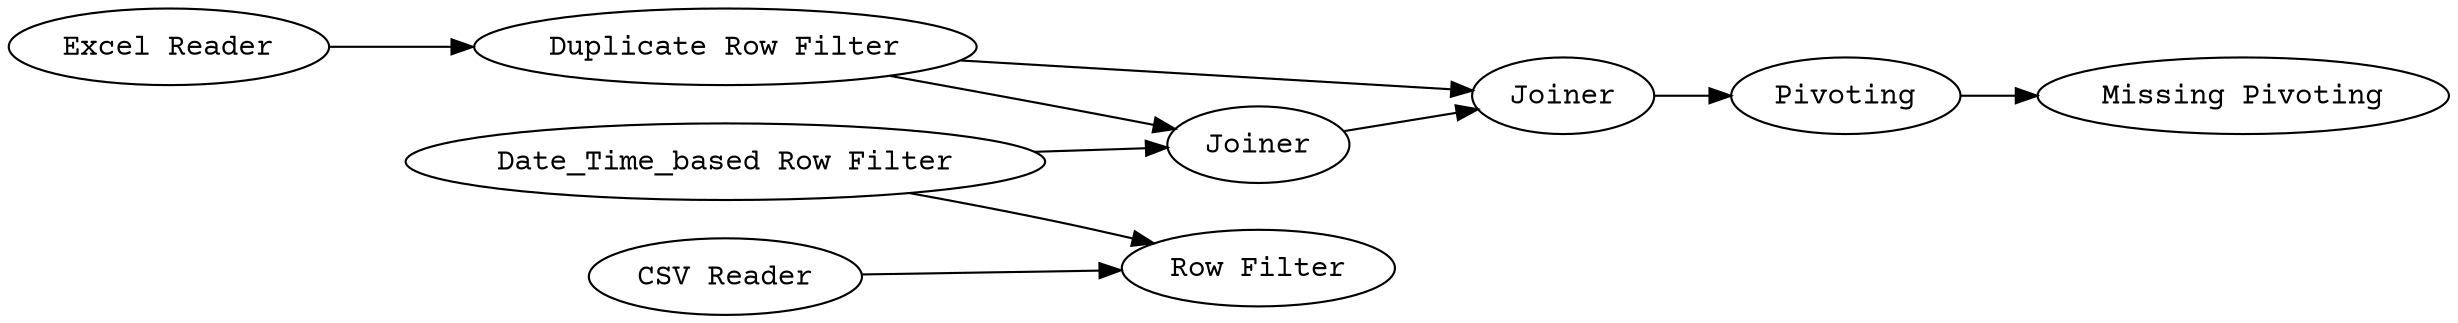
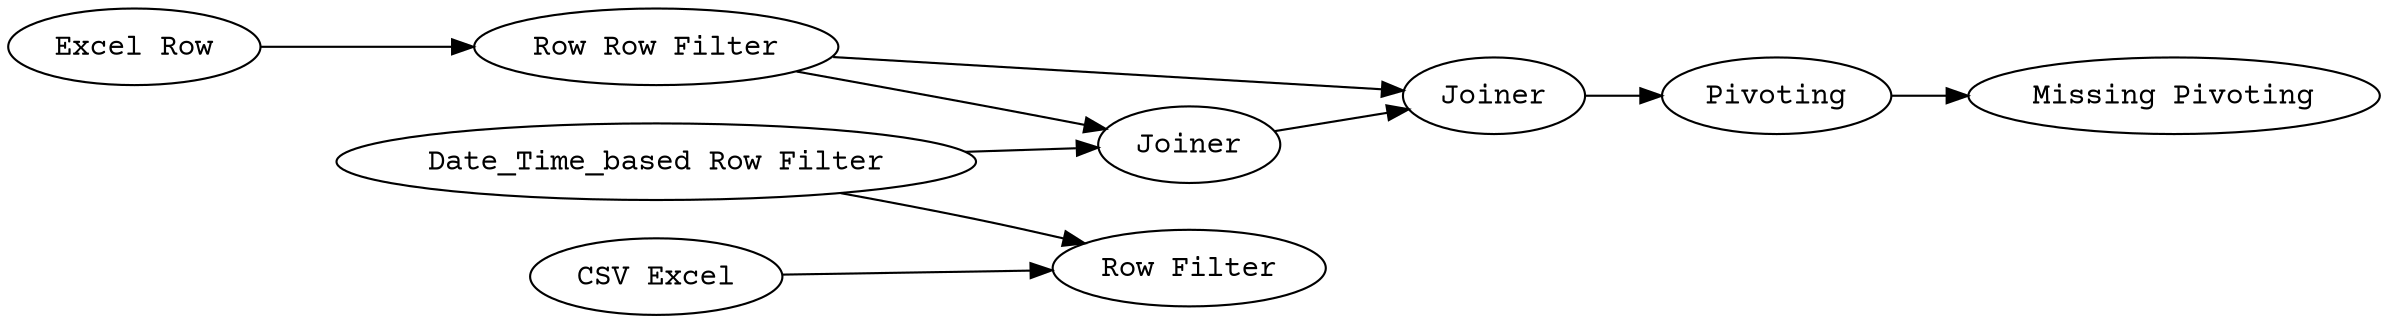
node "Excel Reader": label "Excel Reader" -> "Excel Row"
node "Duplicate Row Filter": label "Duplicate Row Filter" -> "Row Row Filter"
node "CSV Reader": label "CSV Reader" -> "CSV Excel"
